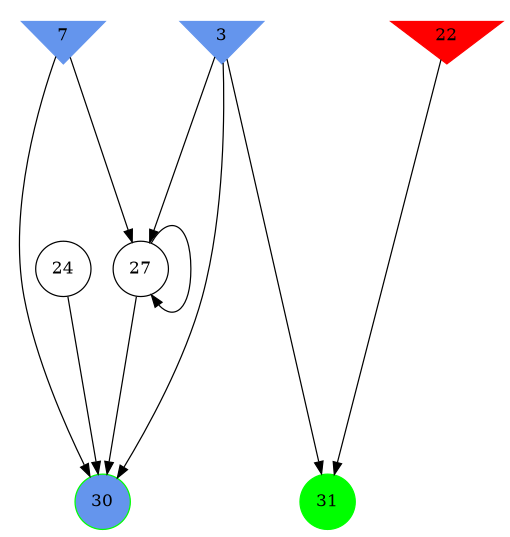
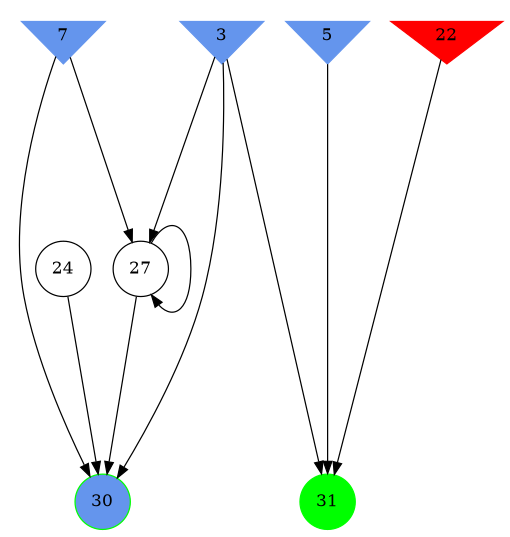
node "5": added
